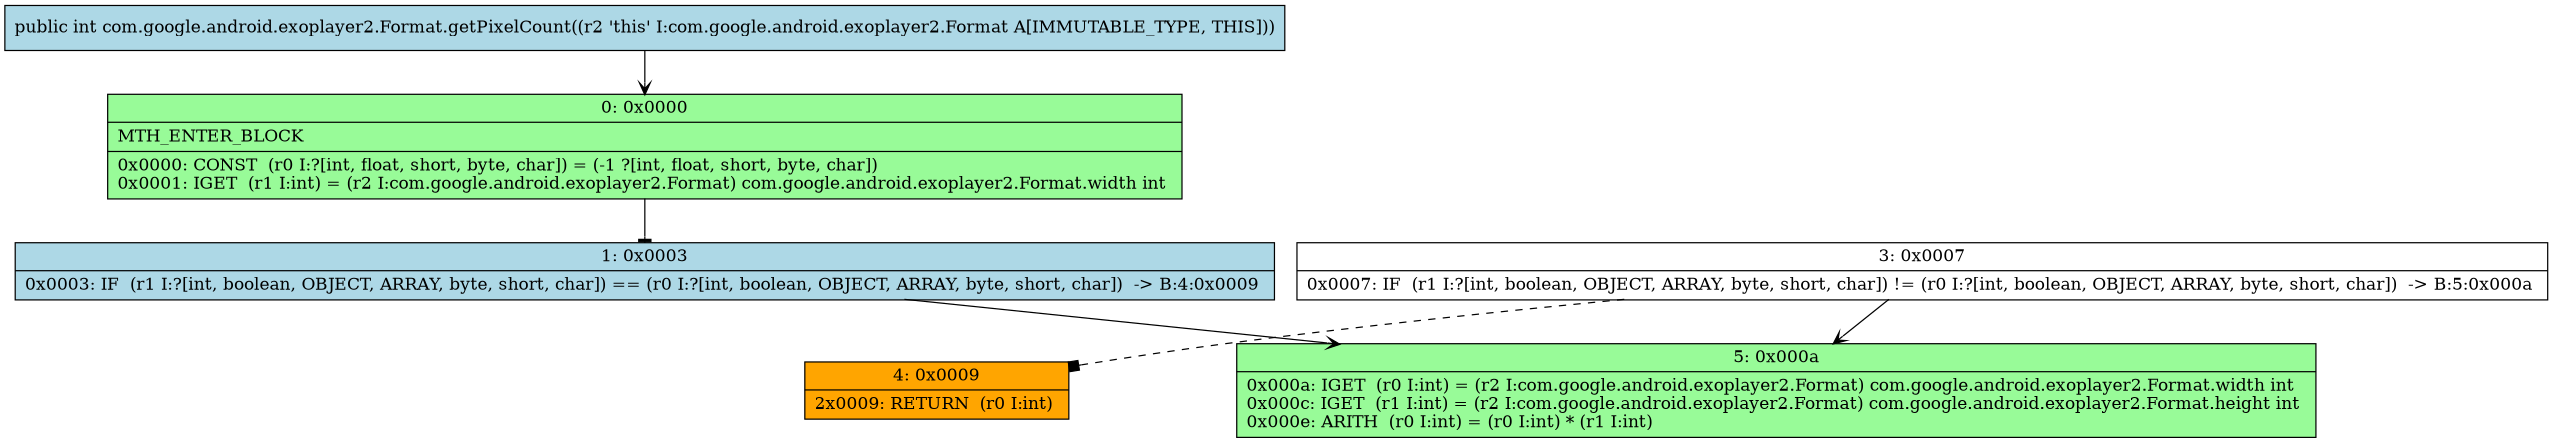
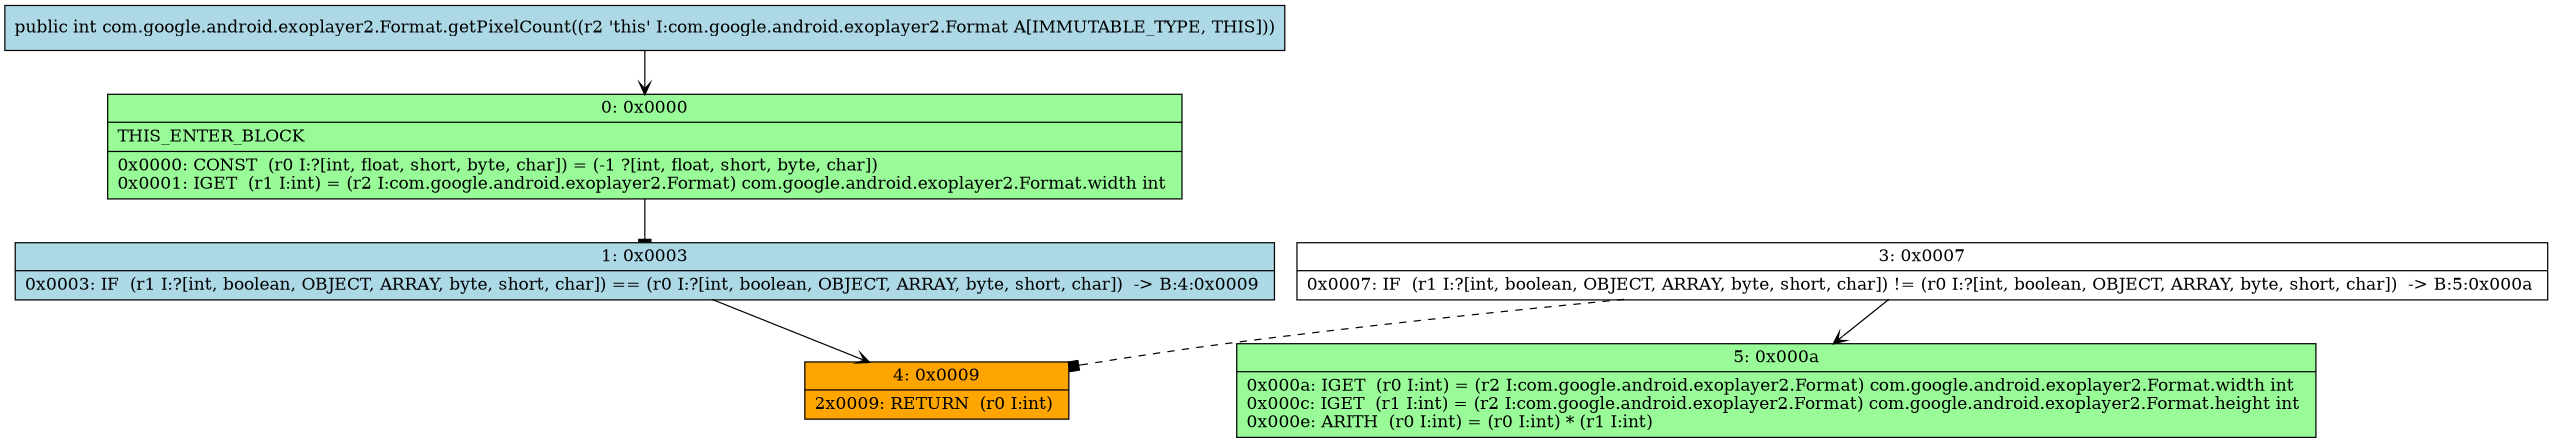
node "0: 0x0000": text "MTH_ENTER_BLOCK" -> "THIS_ENTER_BLOCK"
edge "1: 0x0003" -> "5: 0x000a": now "1: 0x0003" -> "4: 0x0009"
